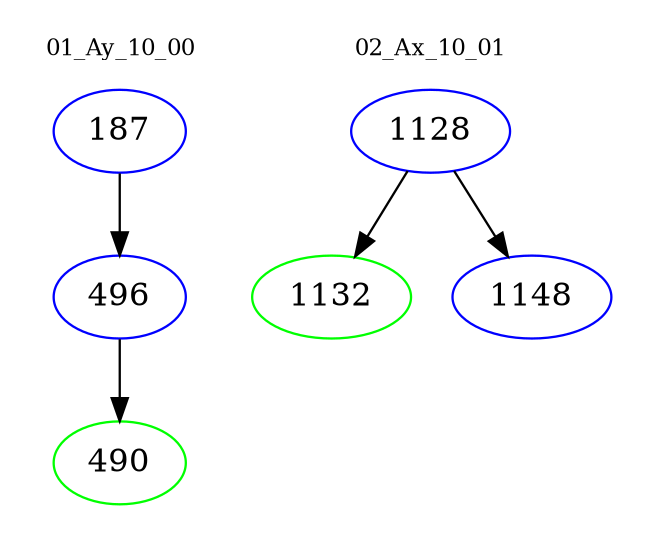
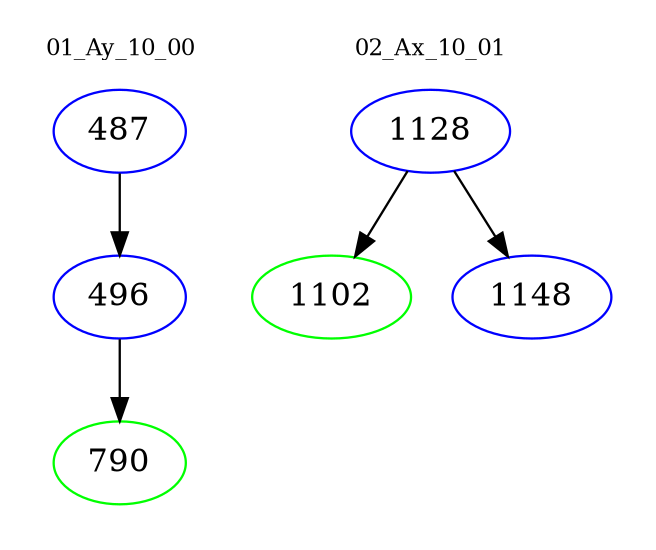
node "187": label "187" -> "487"
node "1132": label "1132" -> "1102"
node "490": label "490" -> "790"
